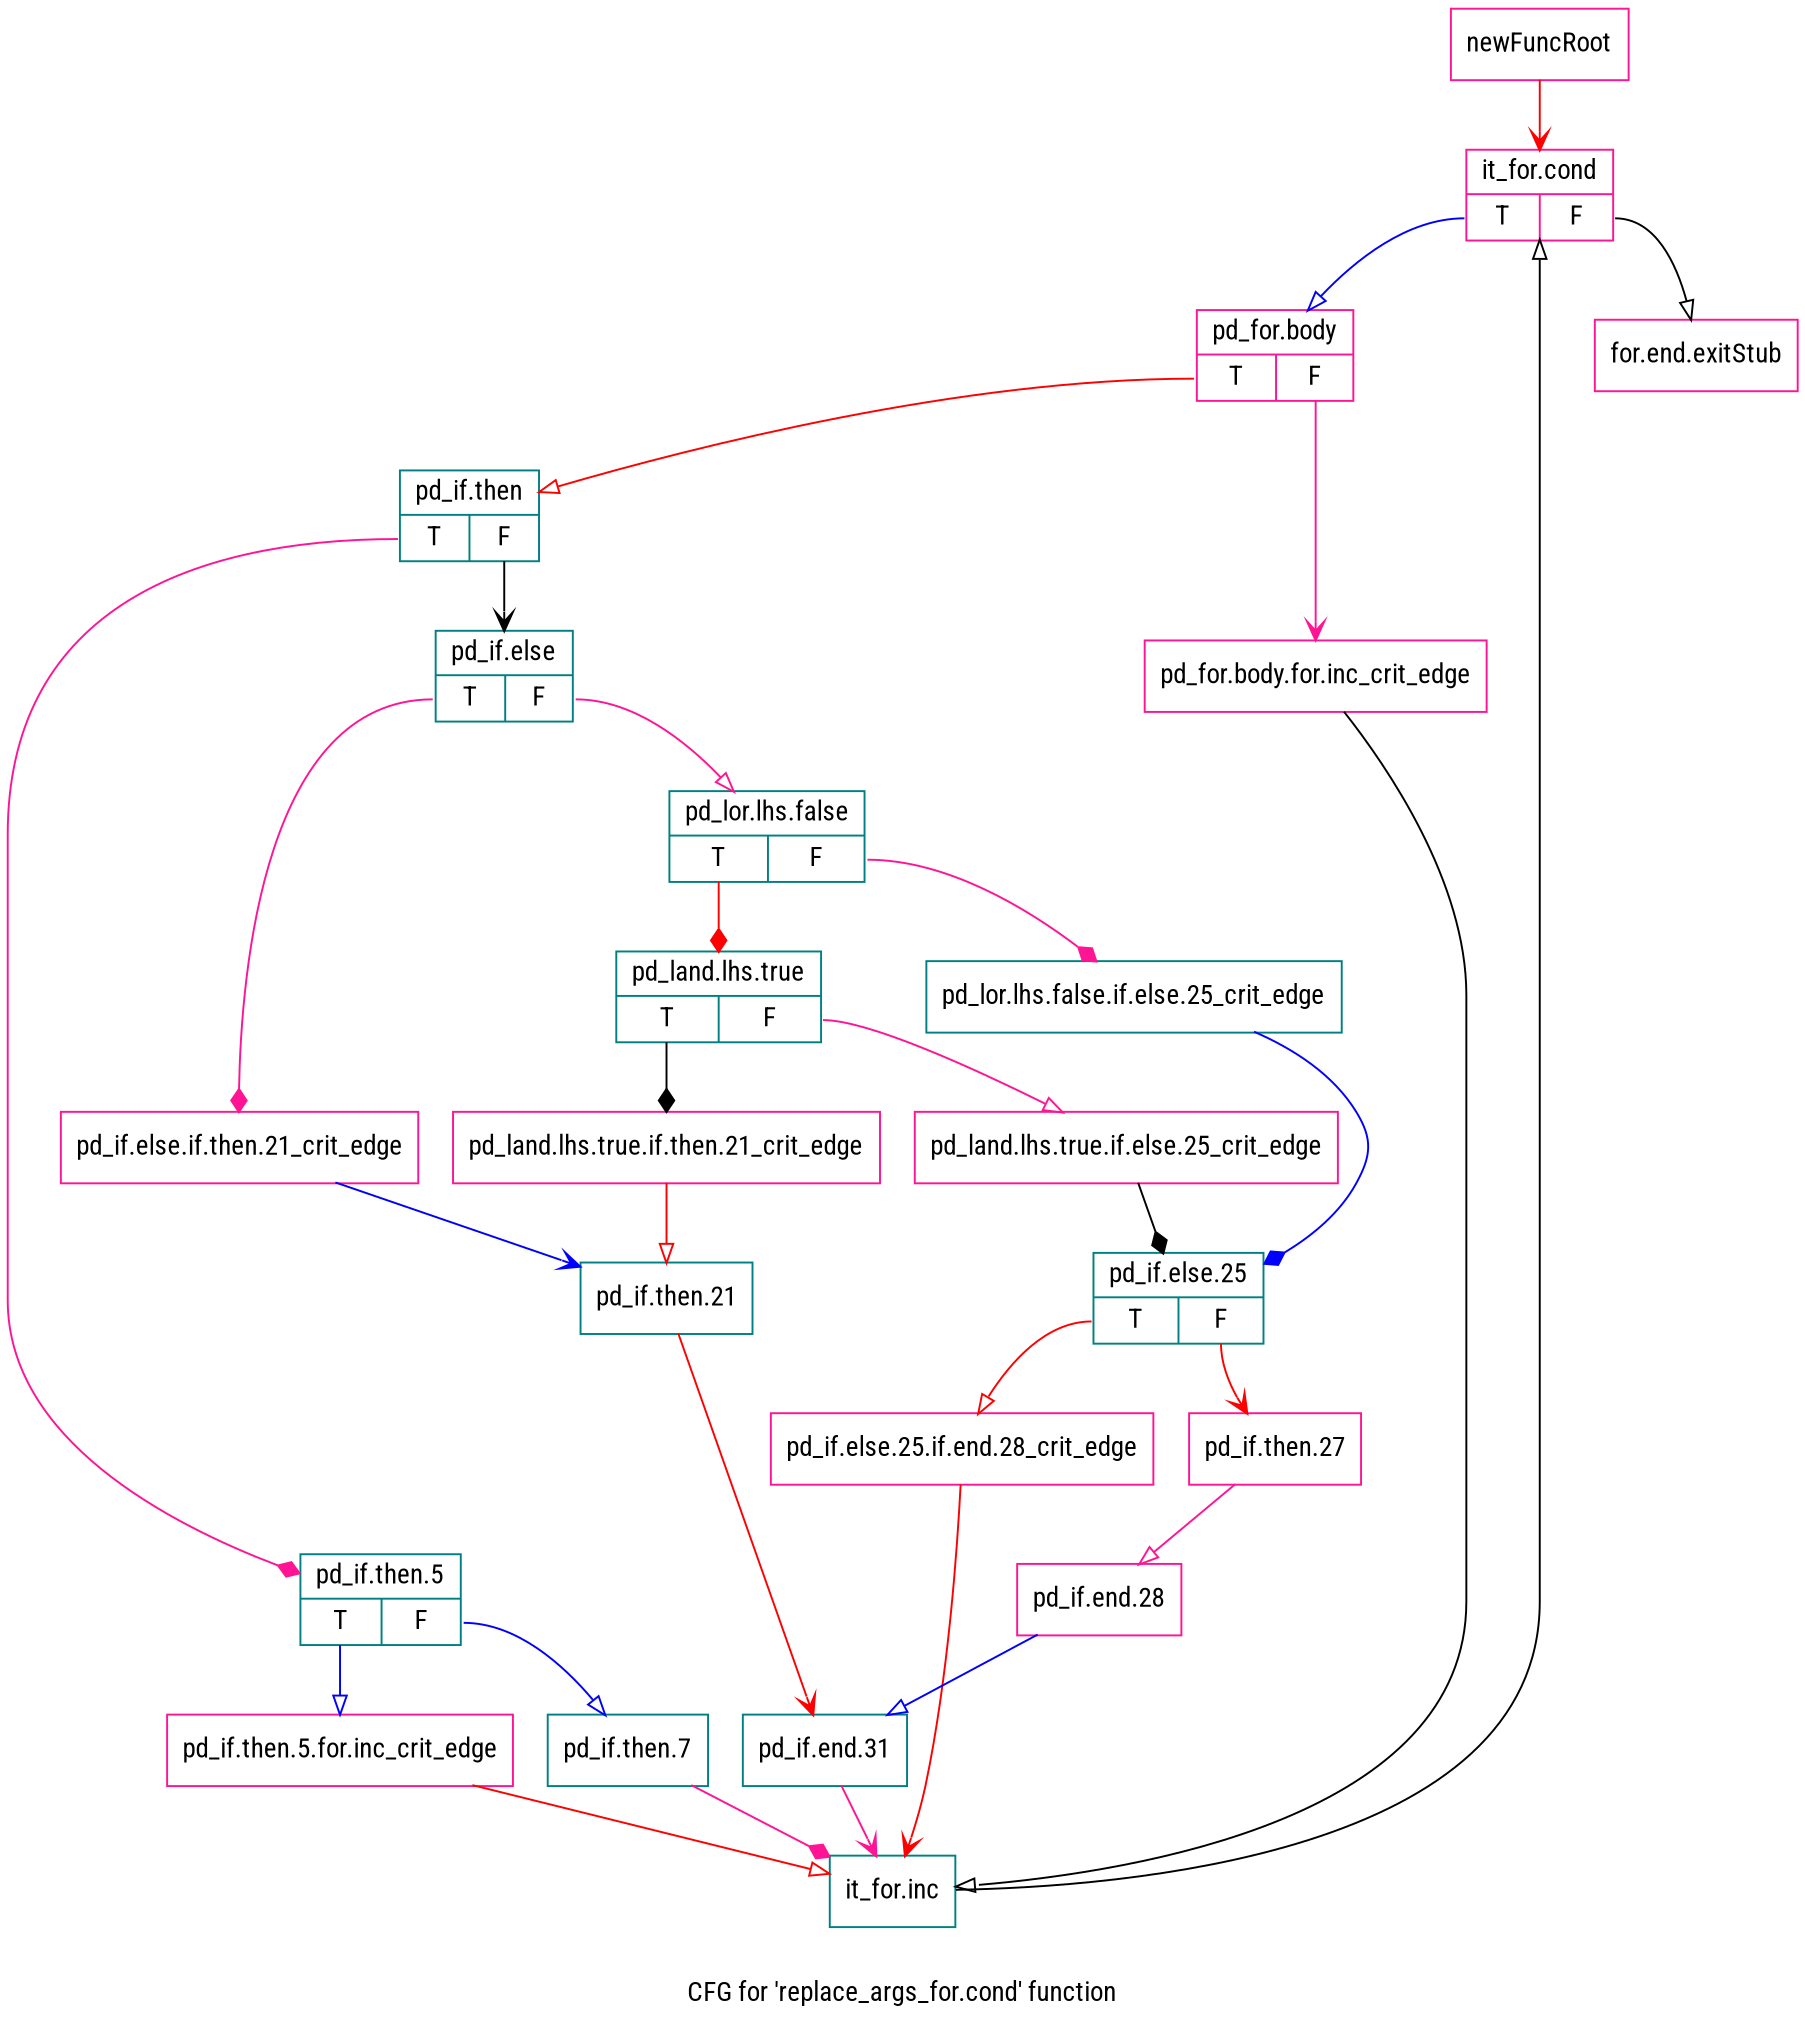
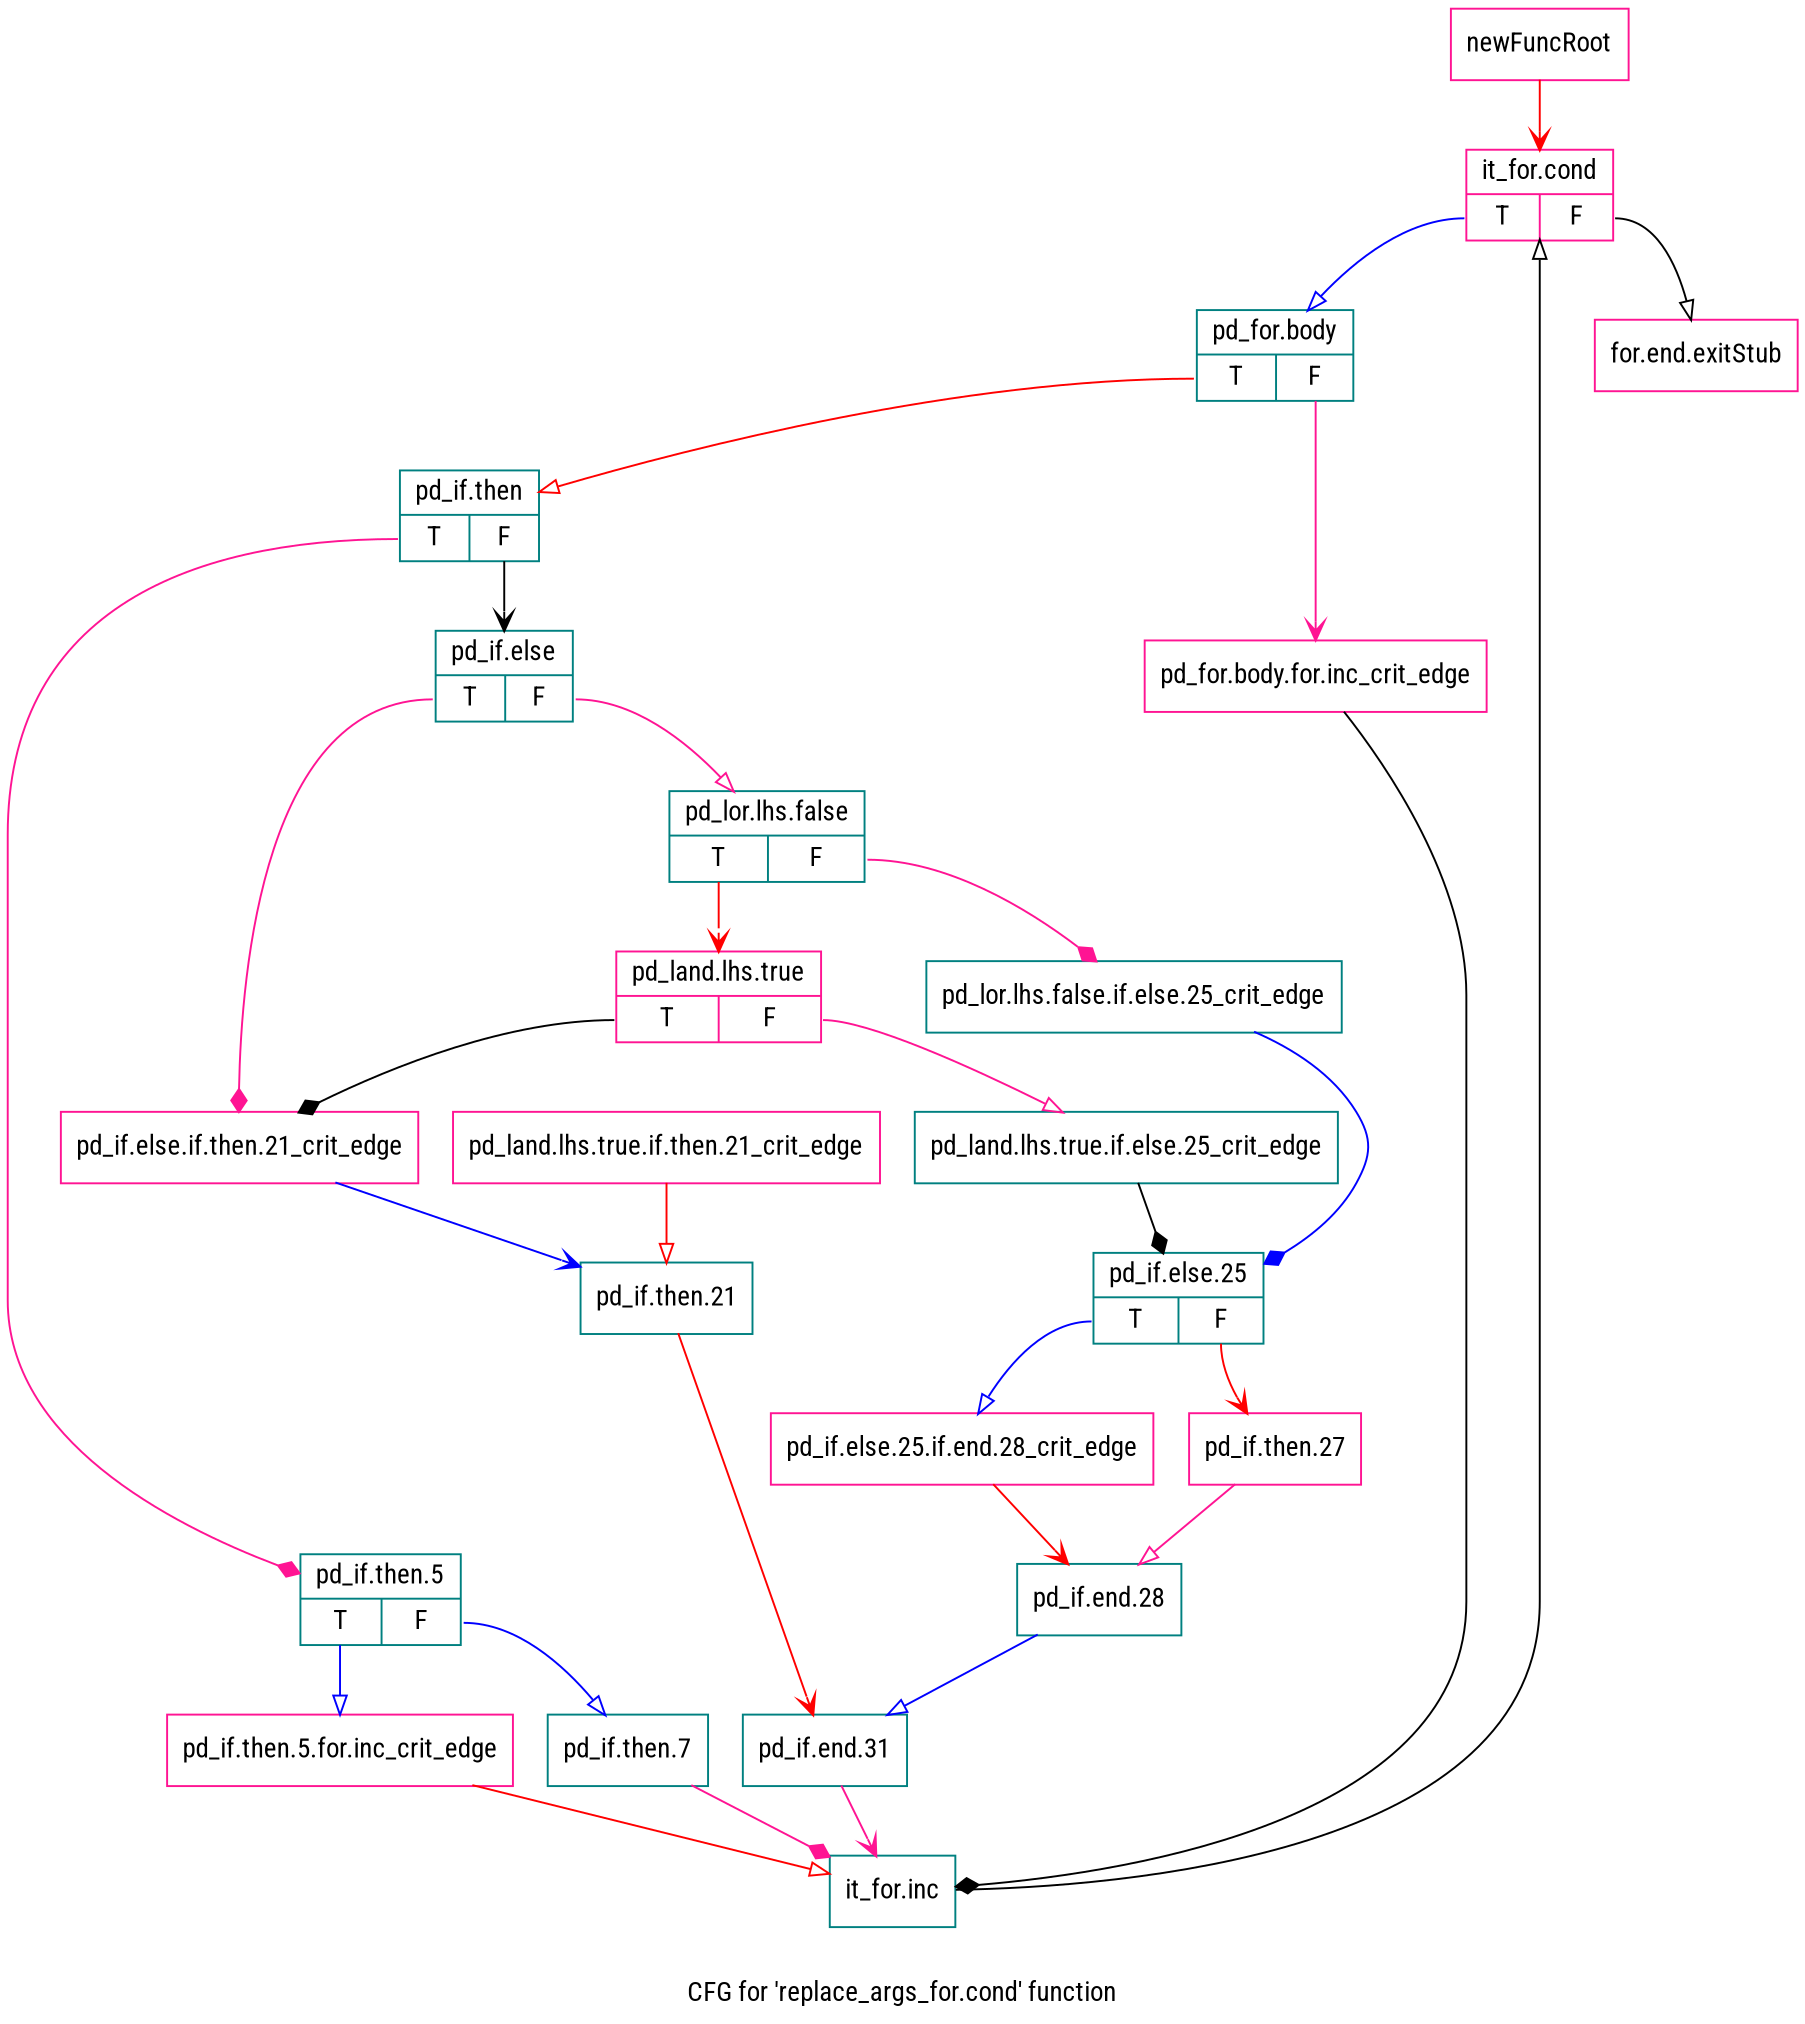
node "pd_for.body": color deeppink -> teal
edge "pd_lor.lhs.false" -> "pd_land.lhs.true": arrowhead diamond -> vee
node "pd_land.lhs.true": color teal -> deeppink
edge "pd_land.lhs.true" -> "pd_land.lhs.true.if.then.21_crit_edge": now "pd_land.lhs.true" -> "pd_if.else.if.then.21_crit_edge"
node "pd_land.lhs.true.if.else.25_crit_edge": color deeppink -> teal
edge "pd_if.else.25" -> "pd_if.else.25.if.end.28_crit_edge": color red -> blue
edge "pd_for.body.for.inc_crit_edge" -> "it_for.inc": arrowhead onormal -> diamond
node "pd_if.end.28": color deeppink -> teal
edge "pd_if.else.25.if.end.28_crit_edge" -> "it_for.inc": now "pd_if.else.25.if.end.28_crit_edge" -> "pd_if.end.28"
